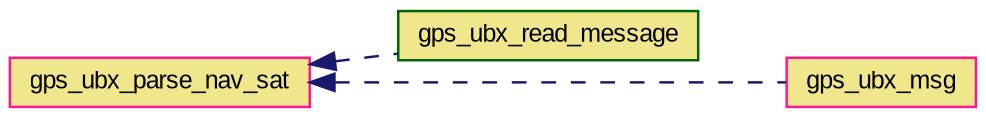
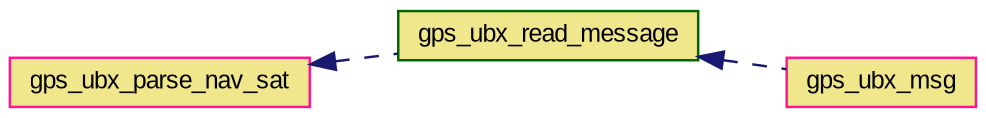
edge "gps_ubx_msg" -> "gps_ubx_parse_nav_sat": now "gps_ubx_msg" -> "gps_ubx_read_message"
